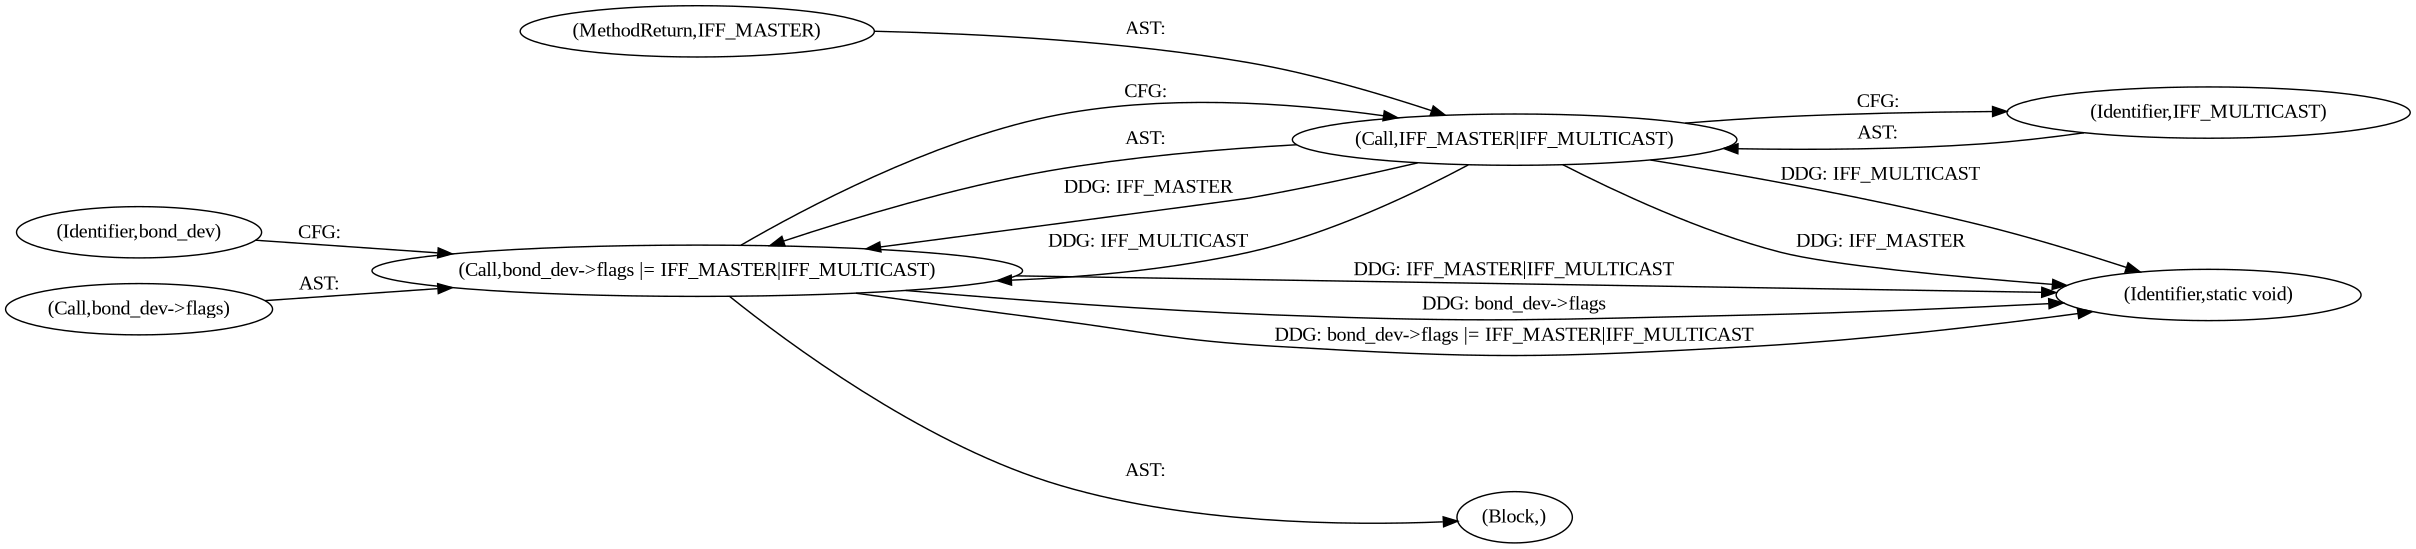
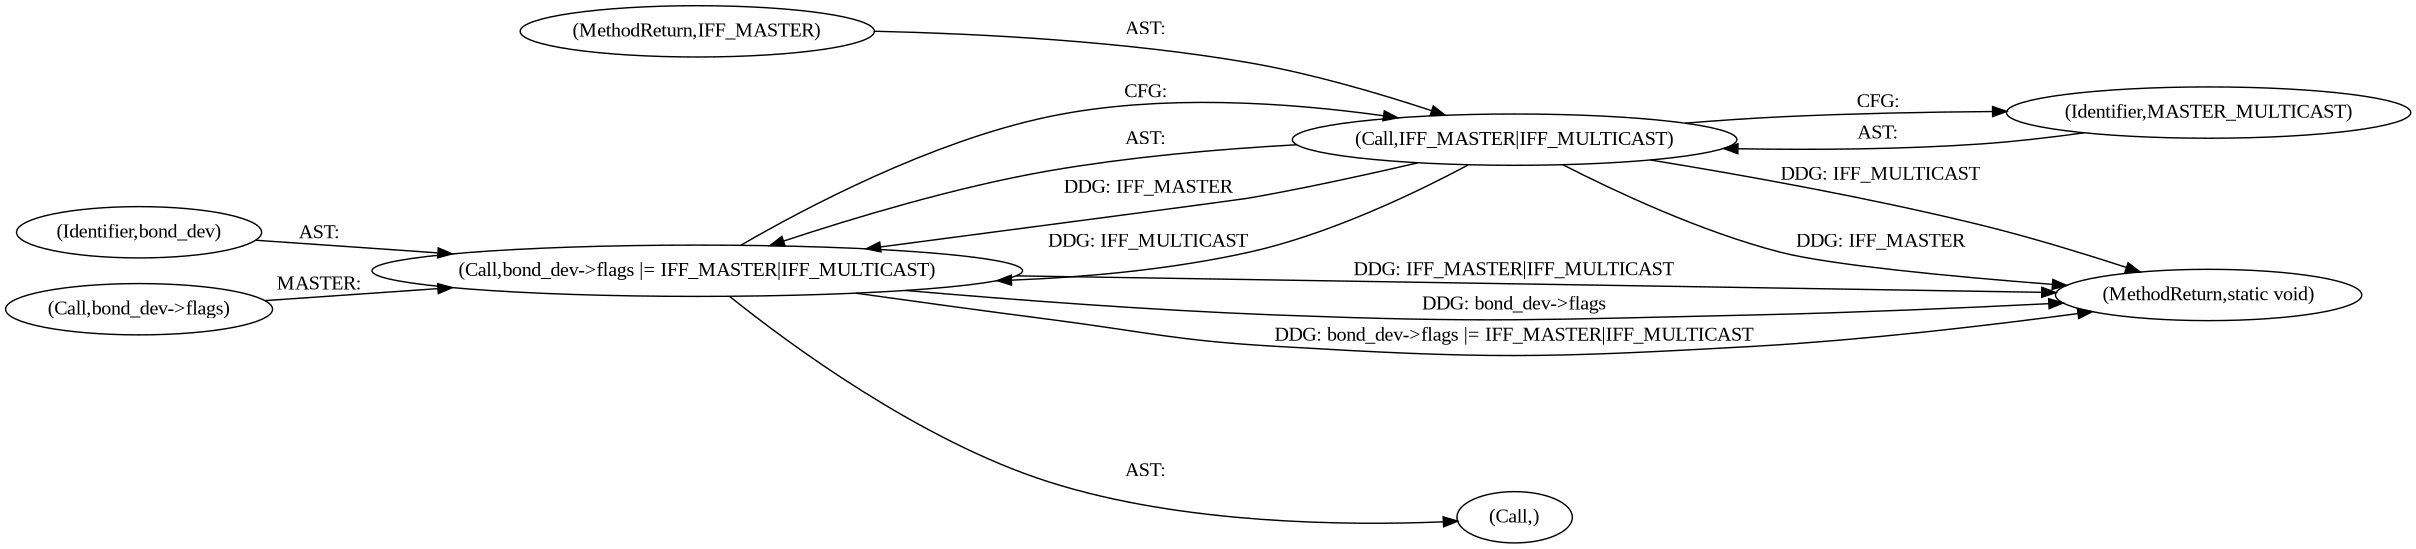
node "(Identifier,IFF_MULTICAST)": label "(Identifier,IFF_MULTICAST)" -> "(Identifier,MASTER_MULTICAST)"
edge "(Identifier,bond_dev)" -> "(Call,bond_dev->flags |= IFF_MASTER|IFF_MULTICAST)": label "CFG: " -> "AST: "
edge "(Call,bond_dev->flags)" -> "(Call,bond_dev->flags |= IFF_MASTER|IFF_MULTICAST)": label "AST: " -> "MASTER: "
node "(Identifier,static void)": label "(Identifier,static void)" -> "(MethodReturn,static void)"
node "(Block,)": label "(Block,)" -> "(Call,)"
